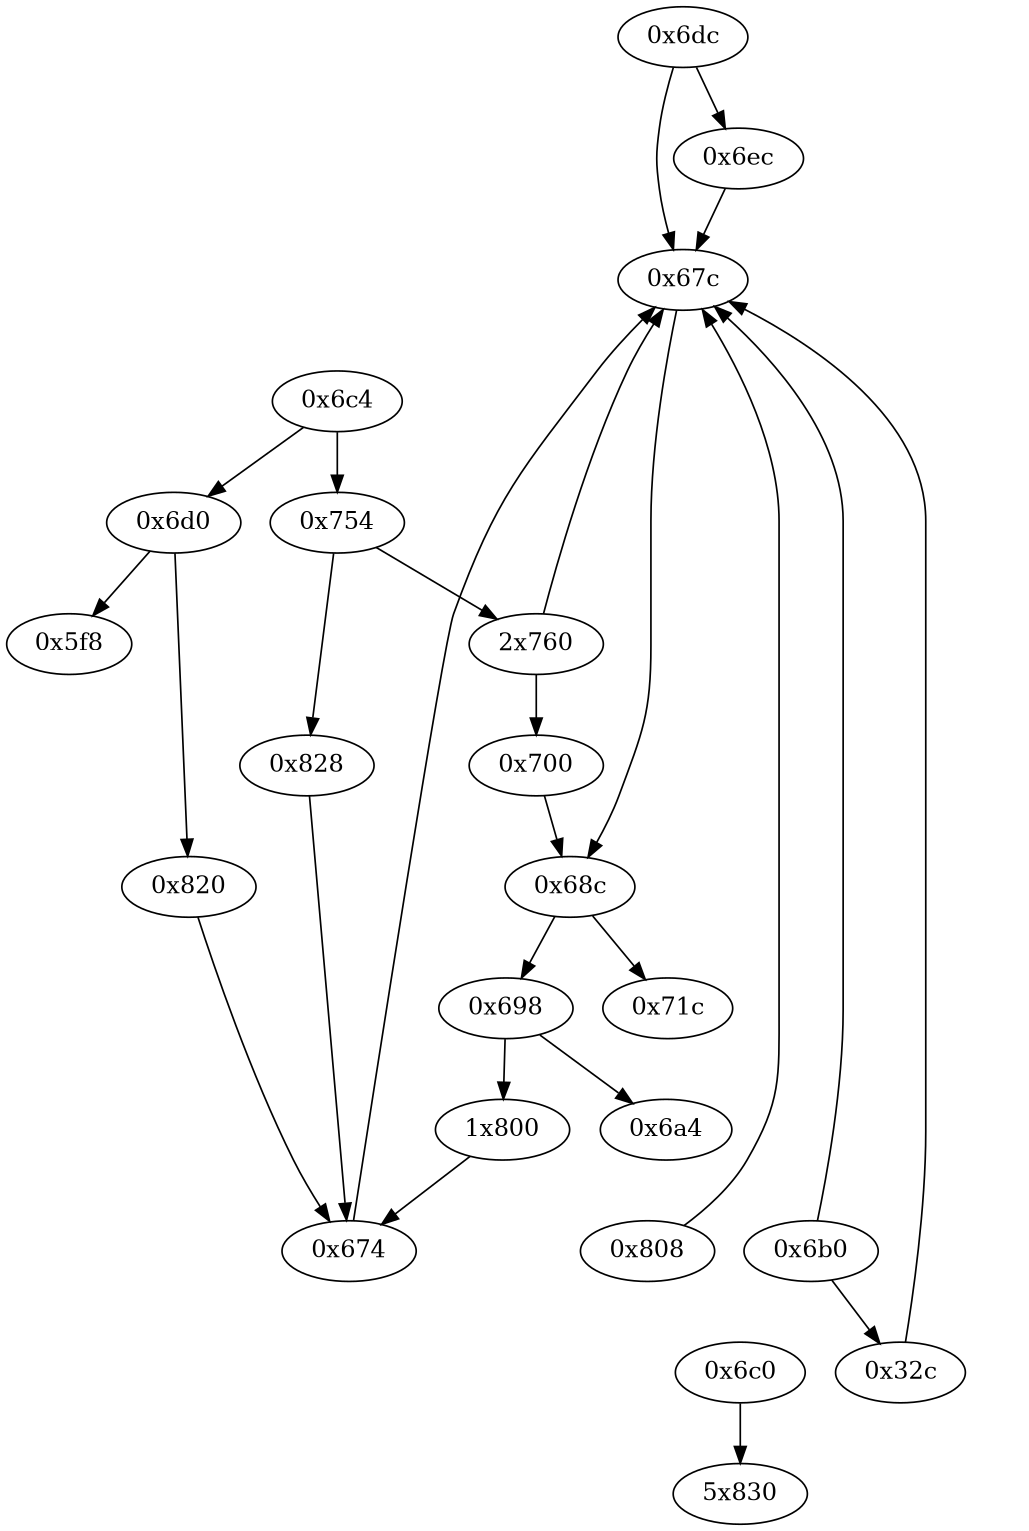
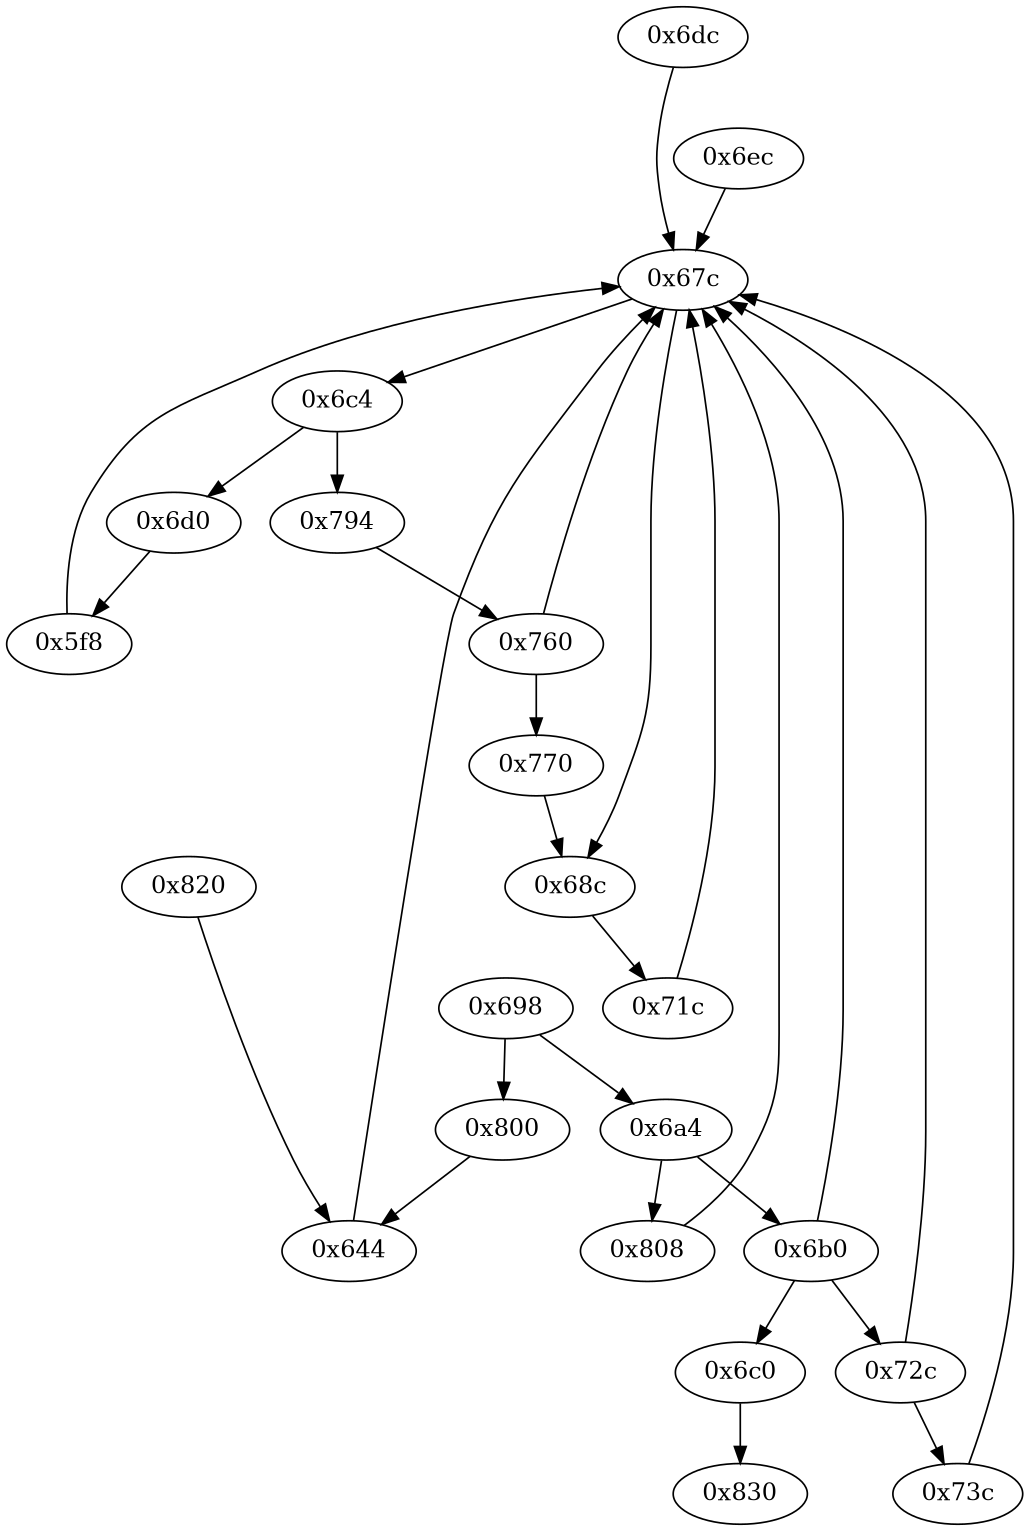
edge "0x6dc" -> "0x6ec": removed
edge "0x67c" -> "0x6c4": added
edge "0x5f8" -> "0x67c": added
node "0x754": label "0x754" -> "0x794"
node "2x760": label "2x760" -> "0x760"
edge "0x71c" -> "0x67c": added
edge "0x6d0" -> "0x820": removed
node "0x828": removed
node "0x700": label "0x700" -> "0x770"
edge "0x68c" -> "0x698": removed
node "1x800": label "1x800" -> "0x800"
edge "0x6a4" -> "0x808": added
edge "0x6a4" -> "0x6b0": added
node "0x674": label "0x674" -> "0x644"
edge "0x6b0" -> "0x6c0": added
node "0x32c": label "0x32c" -> "0x72c"
node "5x830": label "5x830" -> "0x830"
node "0x73c": added
